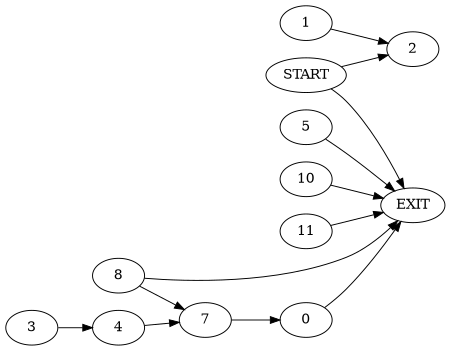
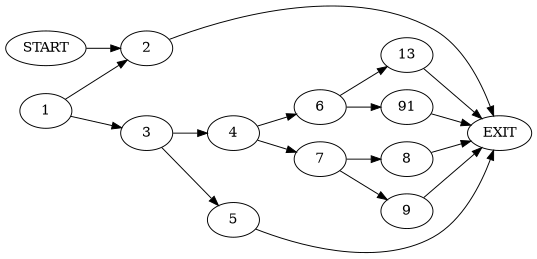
node "6": added
edge "1" -> "3": added
edge "START" -> "EXIT": now "2" -> "EXIT"
edge "3" -> "5": added
node "10": label "10" -> "13"
node "11": label "11" -> "91"
edge "8" -> "7": reversed
node "0": label "0" -> "9"
